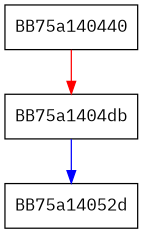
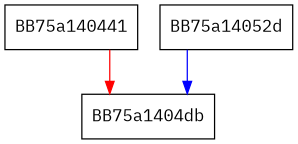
node "BB75a140440": label "BB75a140440" -> "BB75a140441"
edge "BB75a1404db" -> "BB75a14052d": reversed
